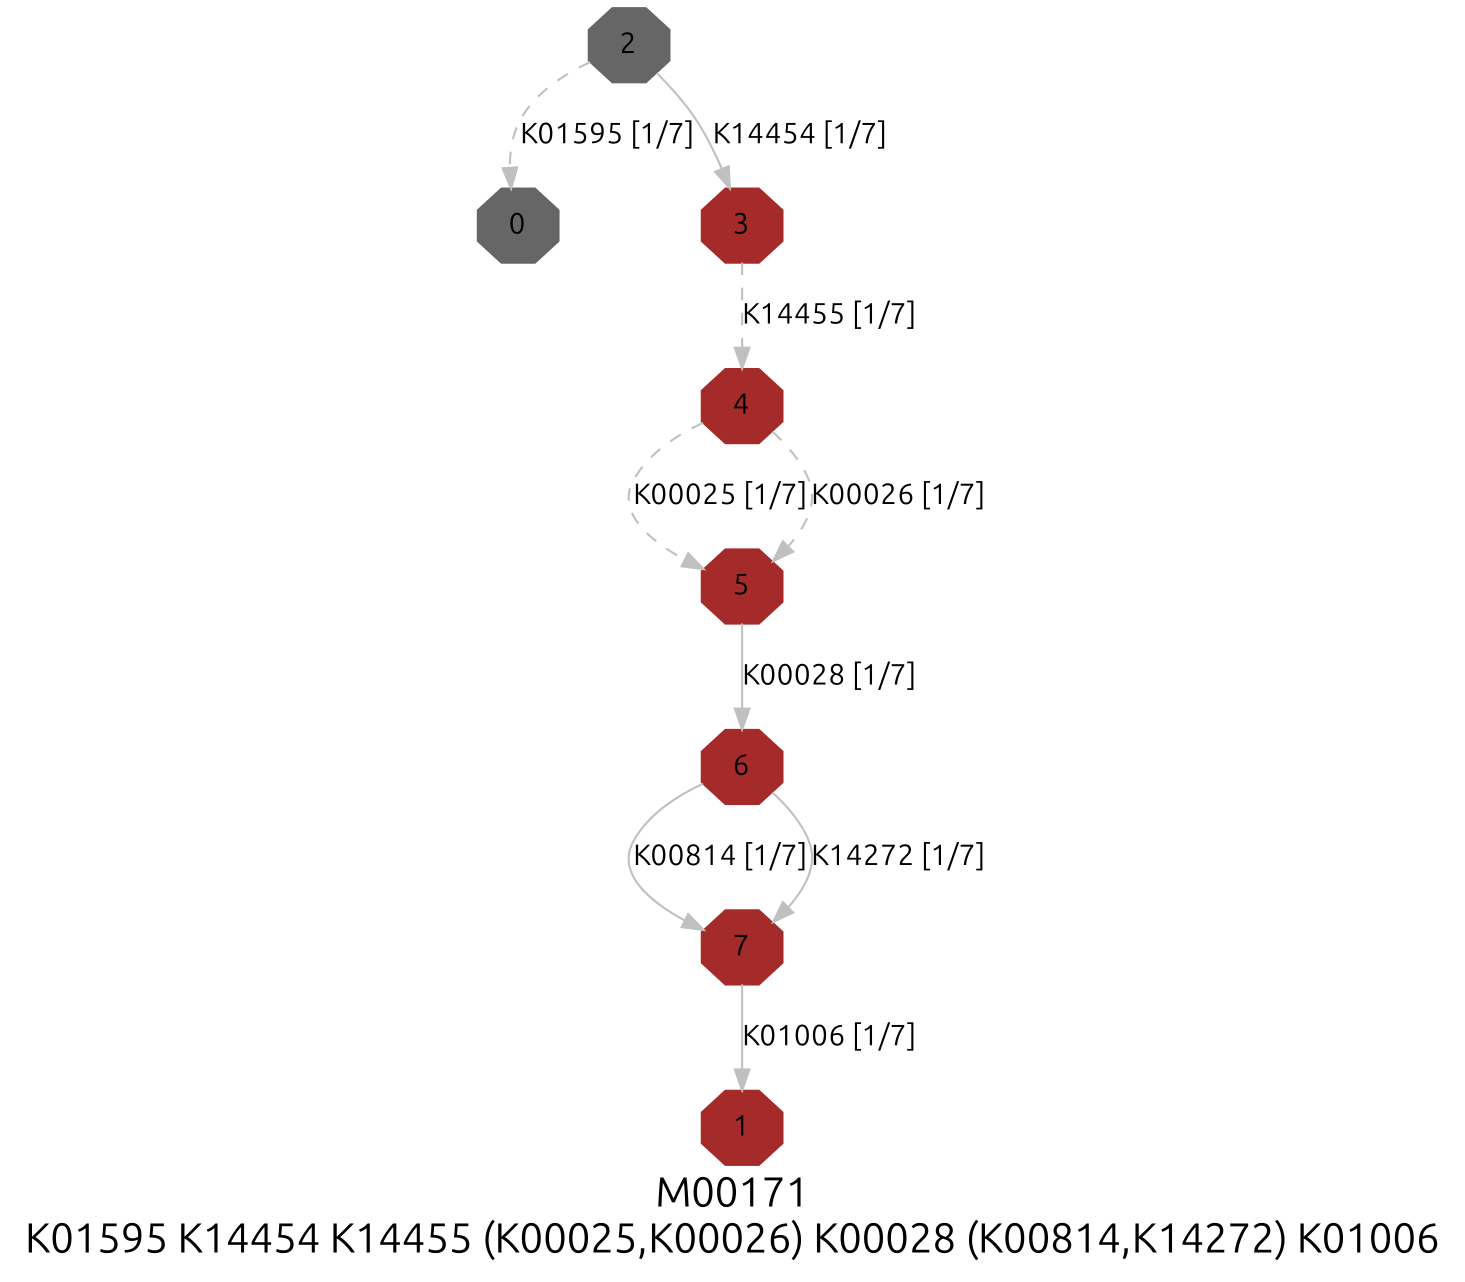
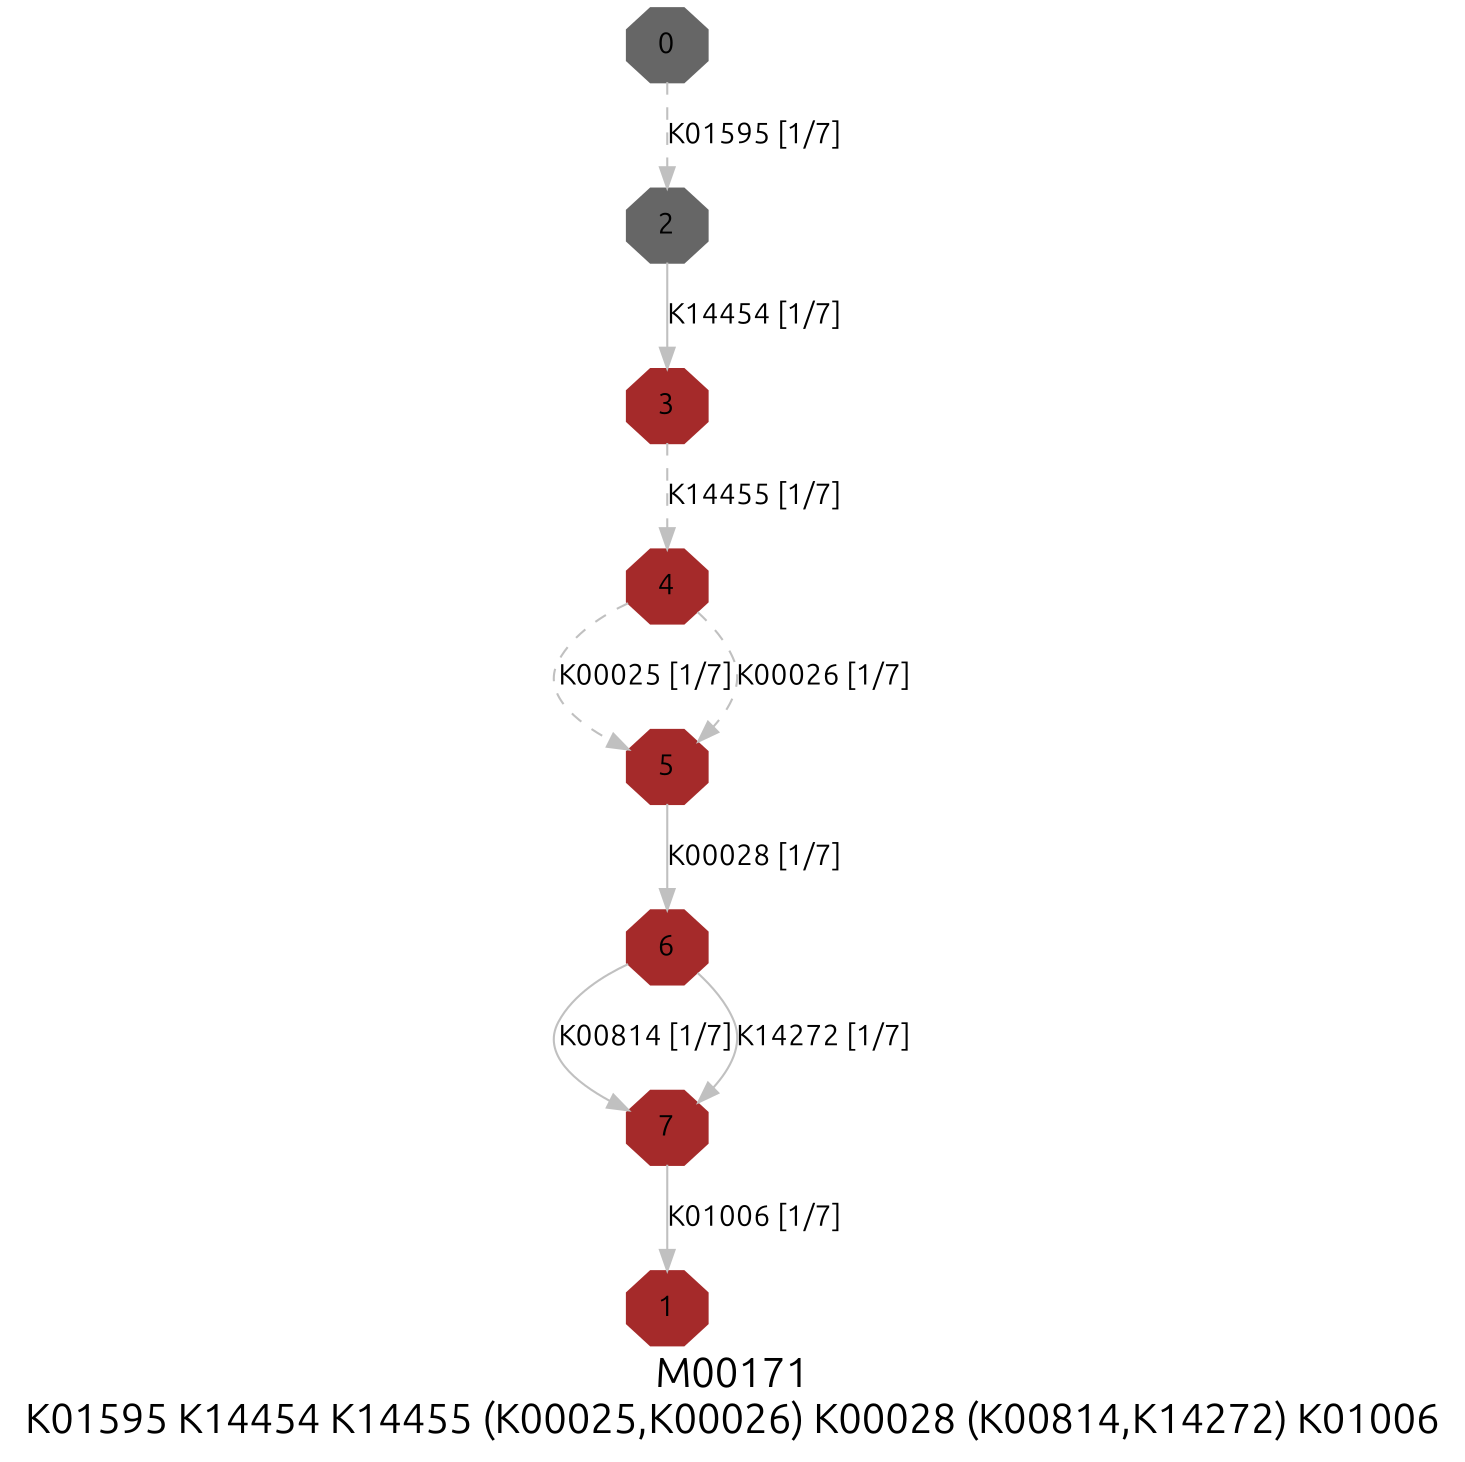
edge "2" -> "0": reversed
